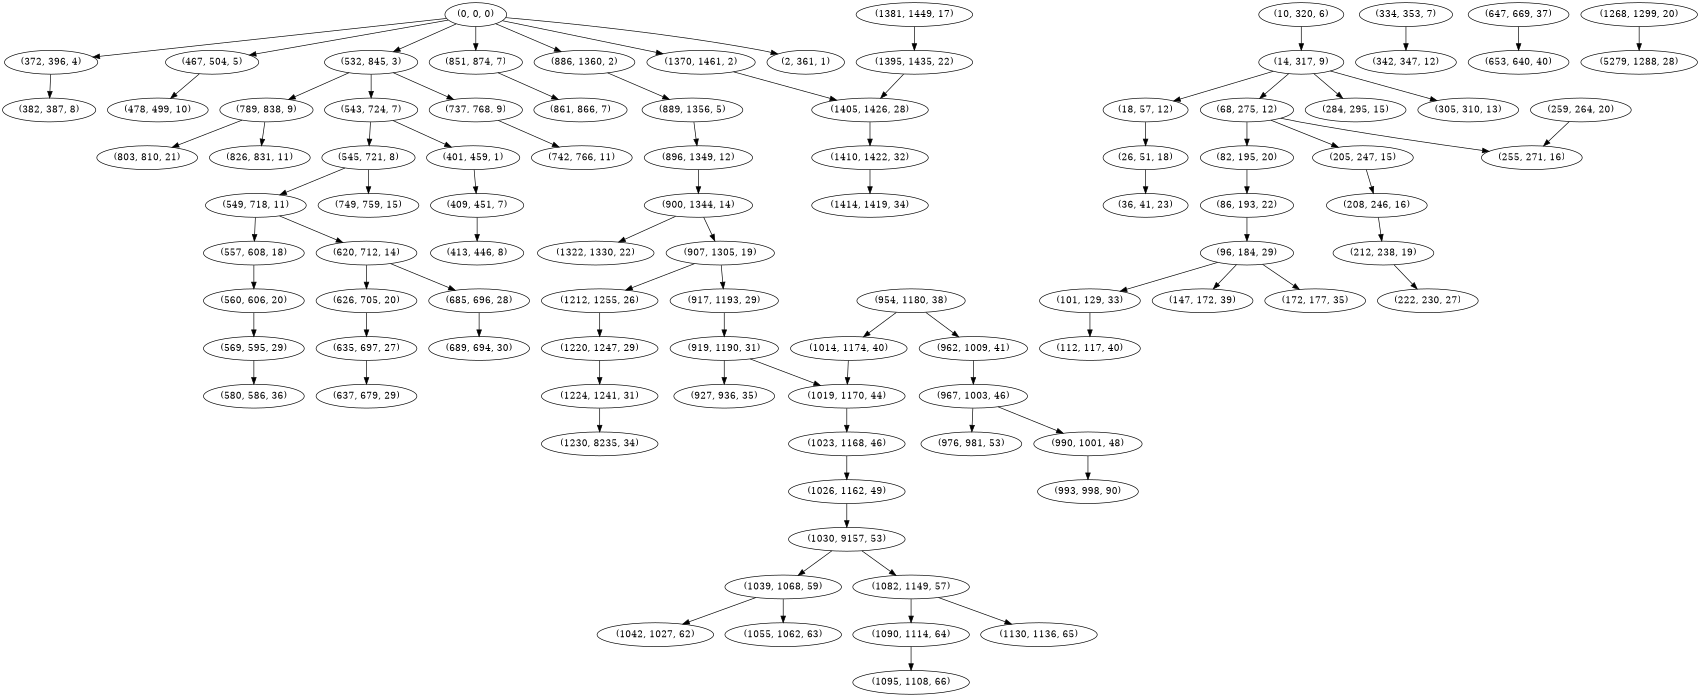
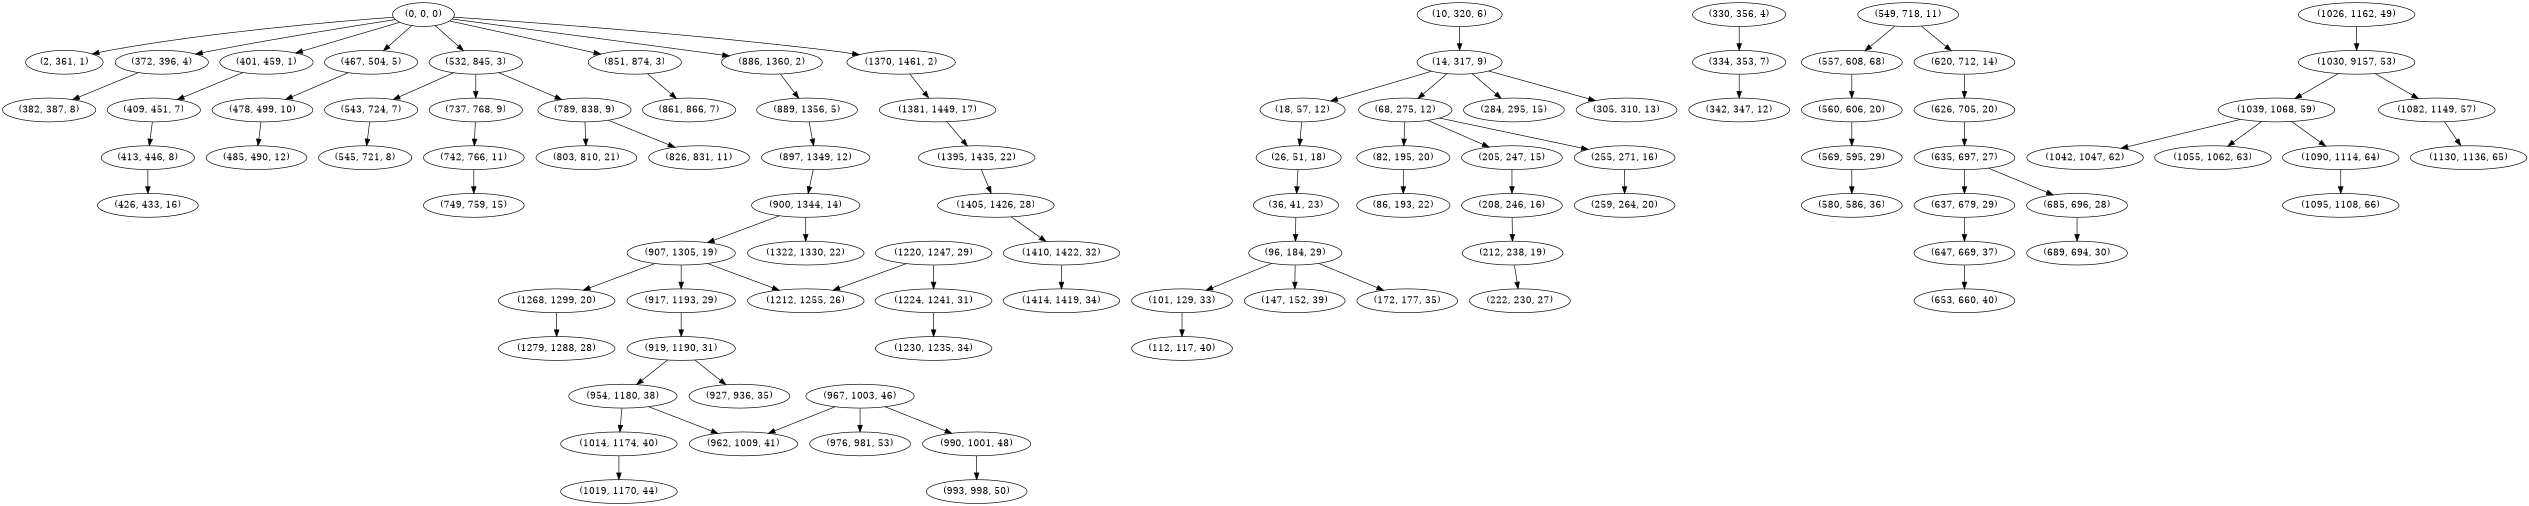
node "(330, 356, 4)": added
node "(851, 874, 7)": label "(851, 874, 7)" -> "(851, 874, 3)"
node "(653, 640, 40)": label "(653, 640, 40)" -> "(653, 660, 40)"
node "(5279, 1288, 28)": label "(5279, 1288, 28)" -> "(1279, 1288, 28)"
edge "(1370, 1461, 2)" -> "(1405, 1426, 28)": now "(1370, 1461, 2)" -> "(1381, 1449, 17)"
edge "(259, 264, 20)" -> "(255, 271, 16)": reversed
edge "(543, 724, 7)" -> "(401, 459, 1)": now "(0, 0, 0)" -> "(401, 459, 1)"
node "(485, 490, 12)": added
node "(896, 1349, 12)": label "(896, 1349, 12)" -> "(897, 1349, 12)"
edge "(545, 721, 8)" -> "(749, 759, 15)": now "(742, 766, 11)" -> "(749, 759, 15)"
edge "(545, 721, 8)" -> "(549, 718, 11)": removed
node "(426, 433, 16)": added
edge "(86, 193, 22)" -> "(96, 184, 29)": now "(36, 41, 23)" -> "(96, 184, 29)"
edge "(637, 679, 29)" -> "(647, 669, 37)": added
node "(557, 608, 18)": label "(557, 608, 18)" -> "(557, 608, 68)"
edge "(620, 712, 14)" -> "(685, 696, 28)": now "(635, 697, 27)" -> "(685, 696, 28)"
edge "(907, 1305, 19)" -> "(1268, 1299, 20)": added
node "(147, 172, 39)": label "(147, 172, 39)" -> "(147, 152, 39)"
edge "(1212, 1255, 26)" -> "(1220, 1247, 29)": reversed
edge "(962, 1009, 41)" -> "(967, 1003, 46)": reversed
edge "(919, 1190, 31)" -> "(1019, 1170, 44)": now "(919, 1190, 31)" -> "(954, 1180, 38)"
node "(1230, 8235, 34)": label "(1230, 8235, 34)" -> "(1230, 1235, 34)"
node "(1023, 1168, 46)": removed
node "(993, 998, 90)": label "(993, 998, 90)" -> "(993, 998, 50)"
edge "(1082, 1149, 57)" -> "(1090, 1114, 64)": now "(1039, 1068, 59)" -> "(1090, 1114, 64)"
node "(1042, 1027, 62)": label "(1042, 1027, 62)" -> "(1042, 1047, 62)"
